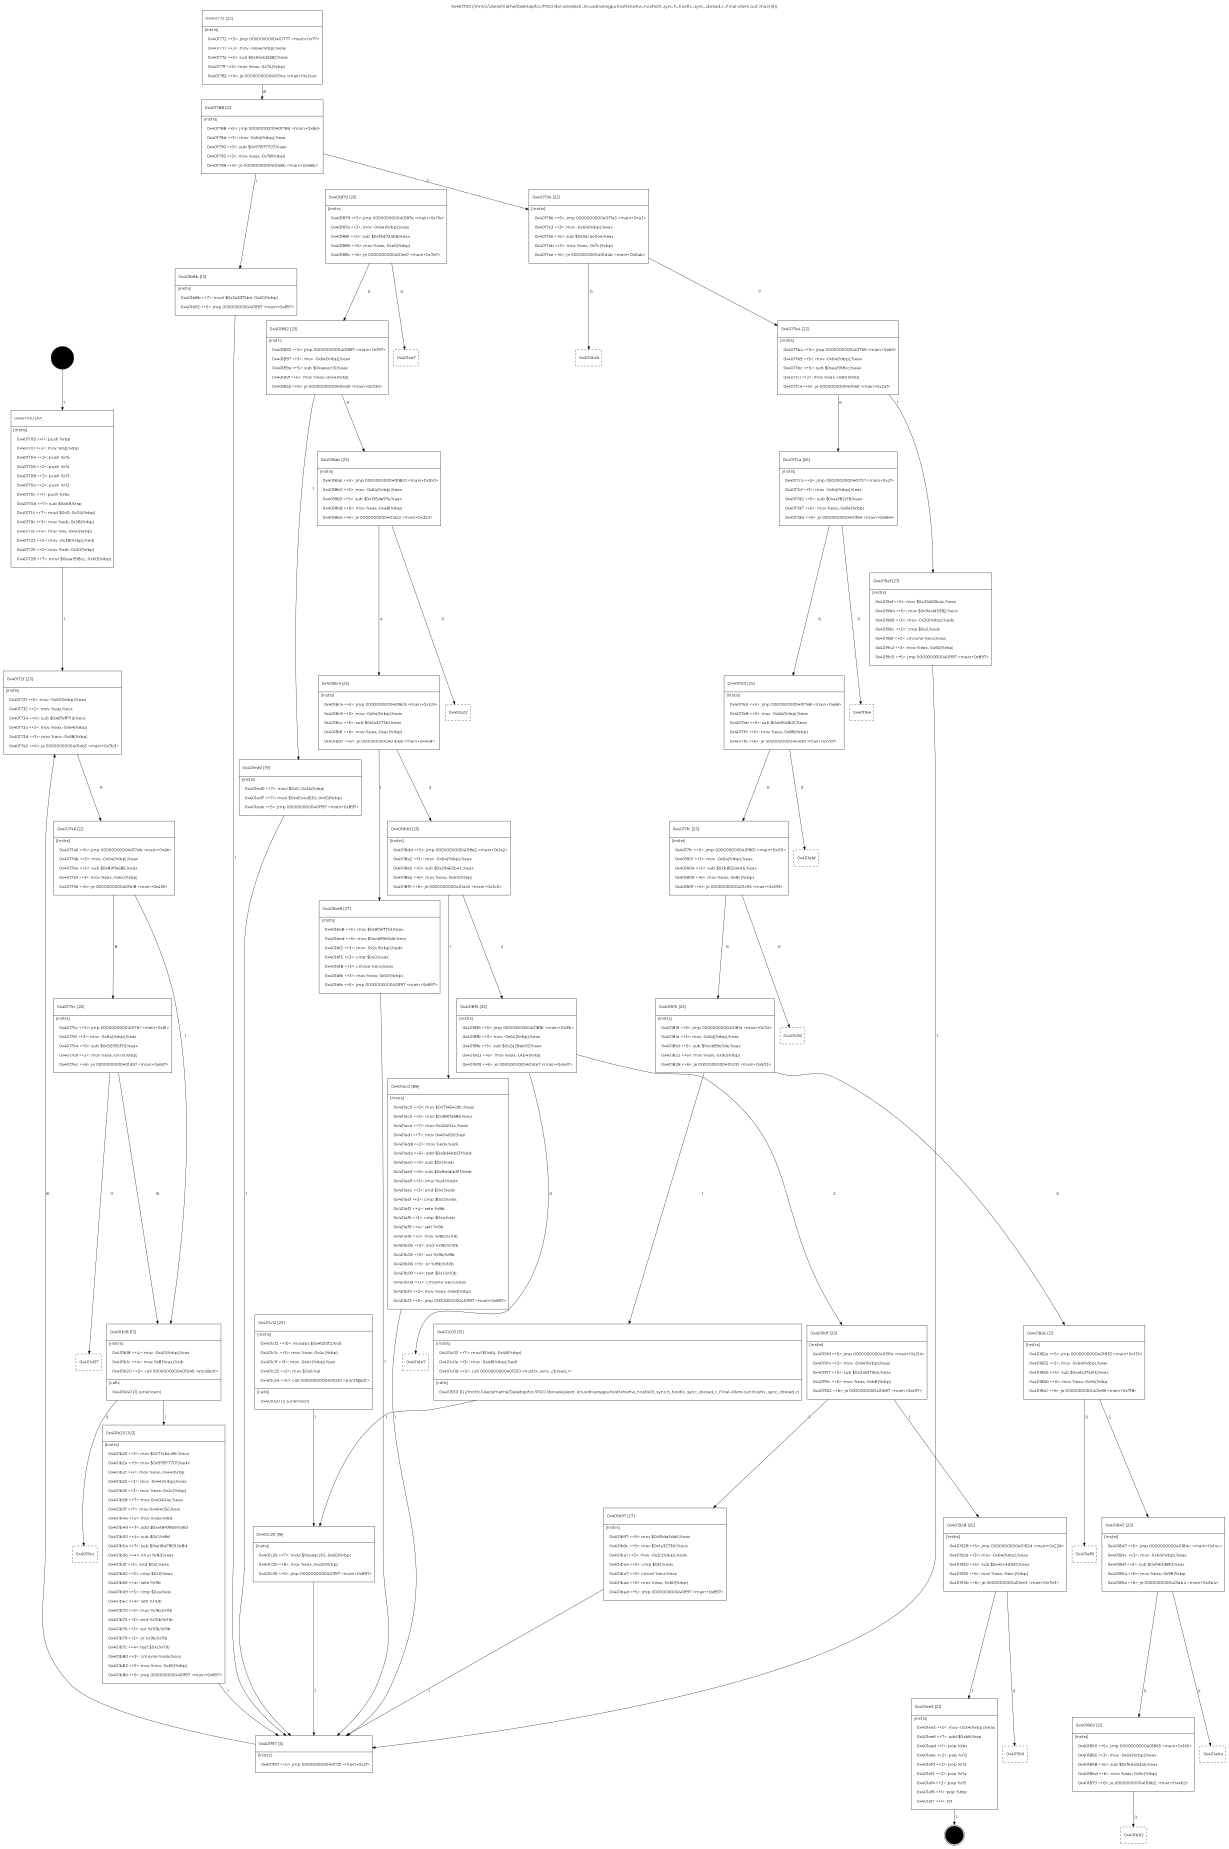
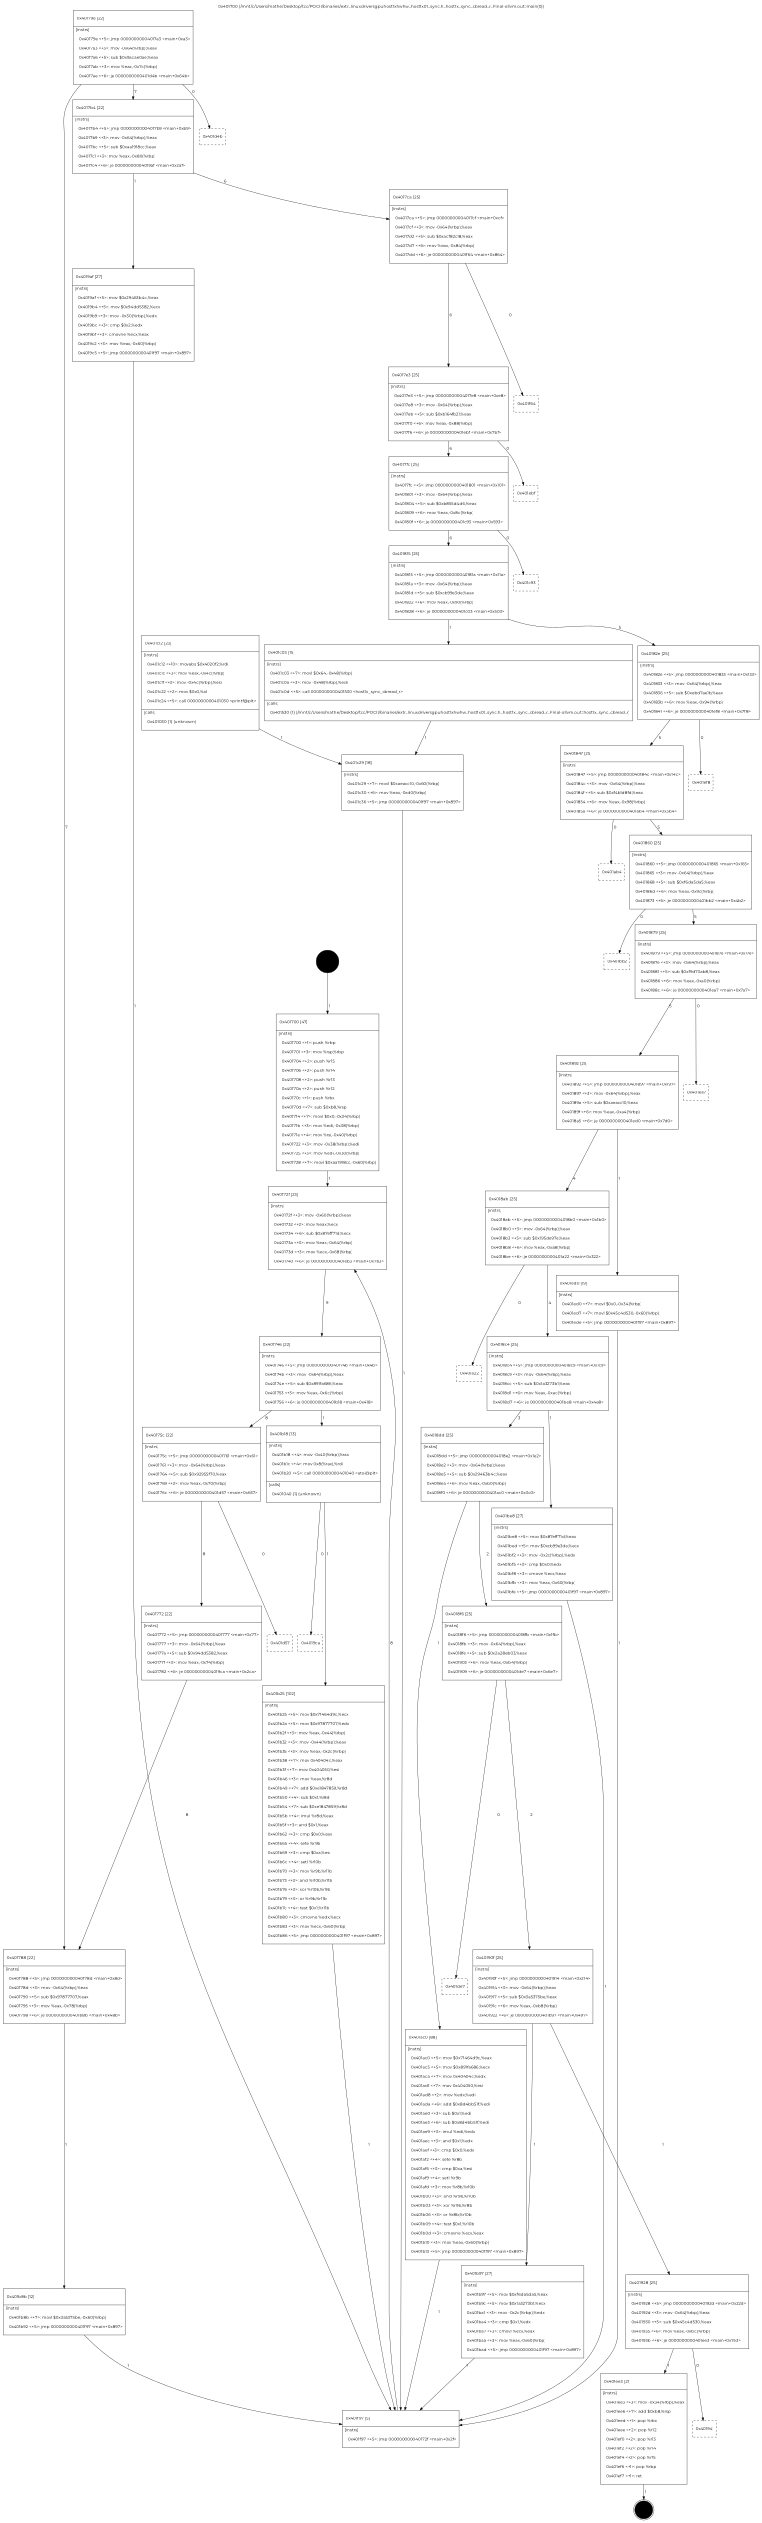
edge "0x401788 [22]" -> "0x40179e [22]": reversed
edge "0x401860 [25]" -> "0x401879 [25]": added, label "5"
edge "0x40175c [22]" -> "0x401b18 [13]": now "0x40175c [22]" -> "0x401772 [22]"
